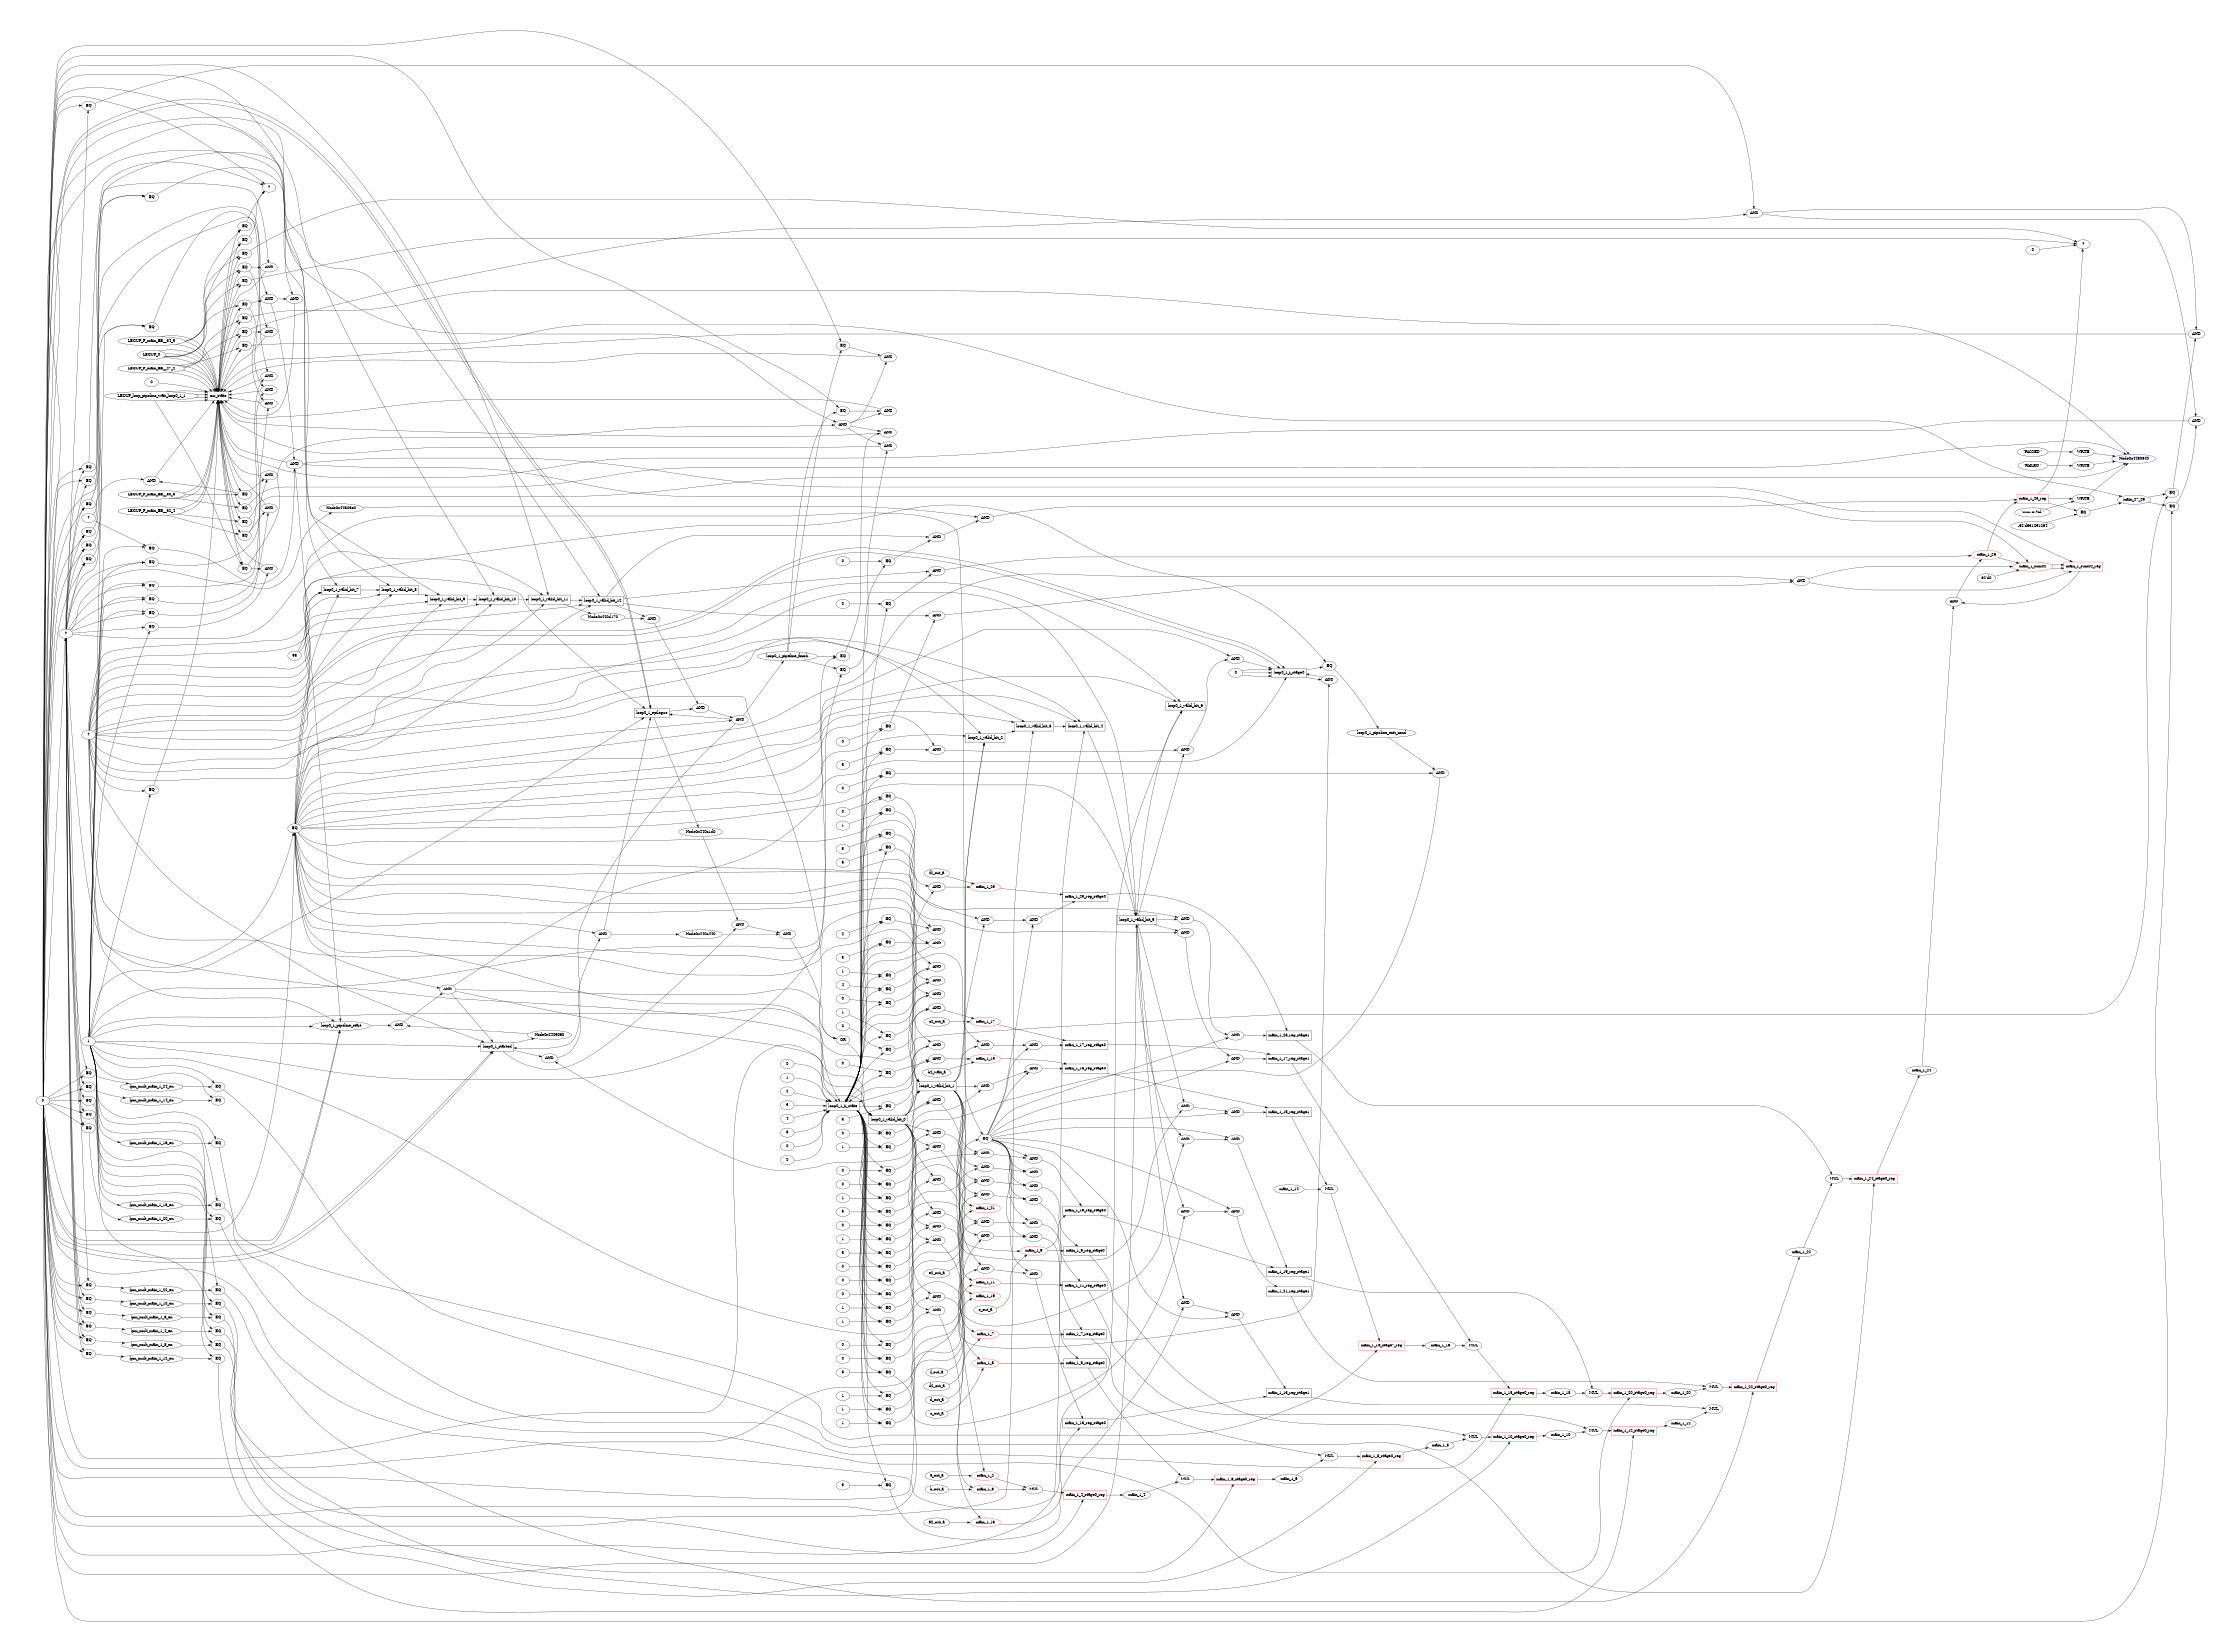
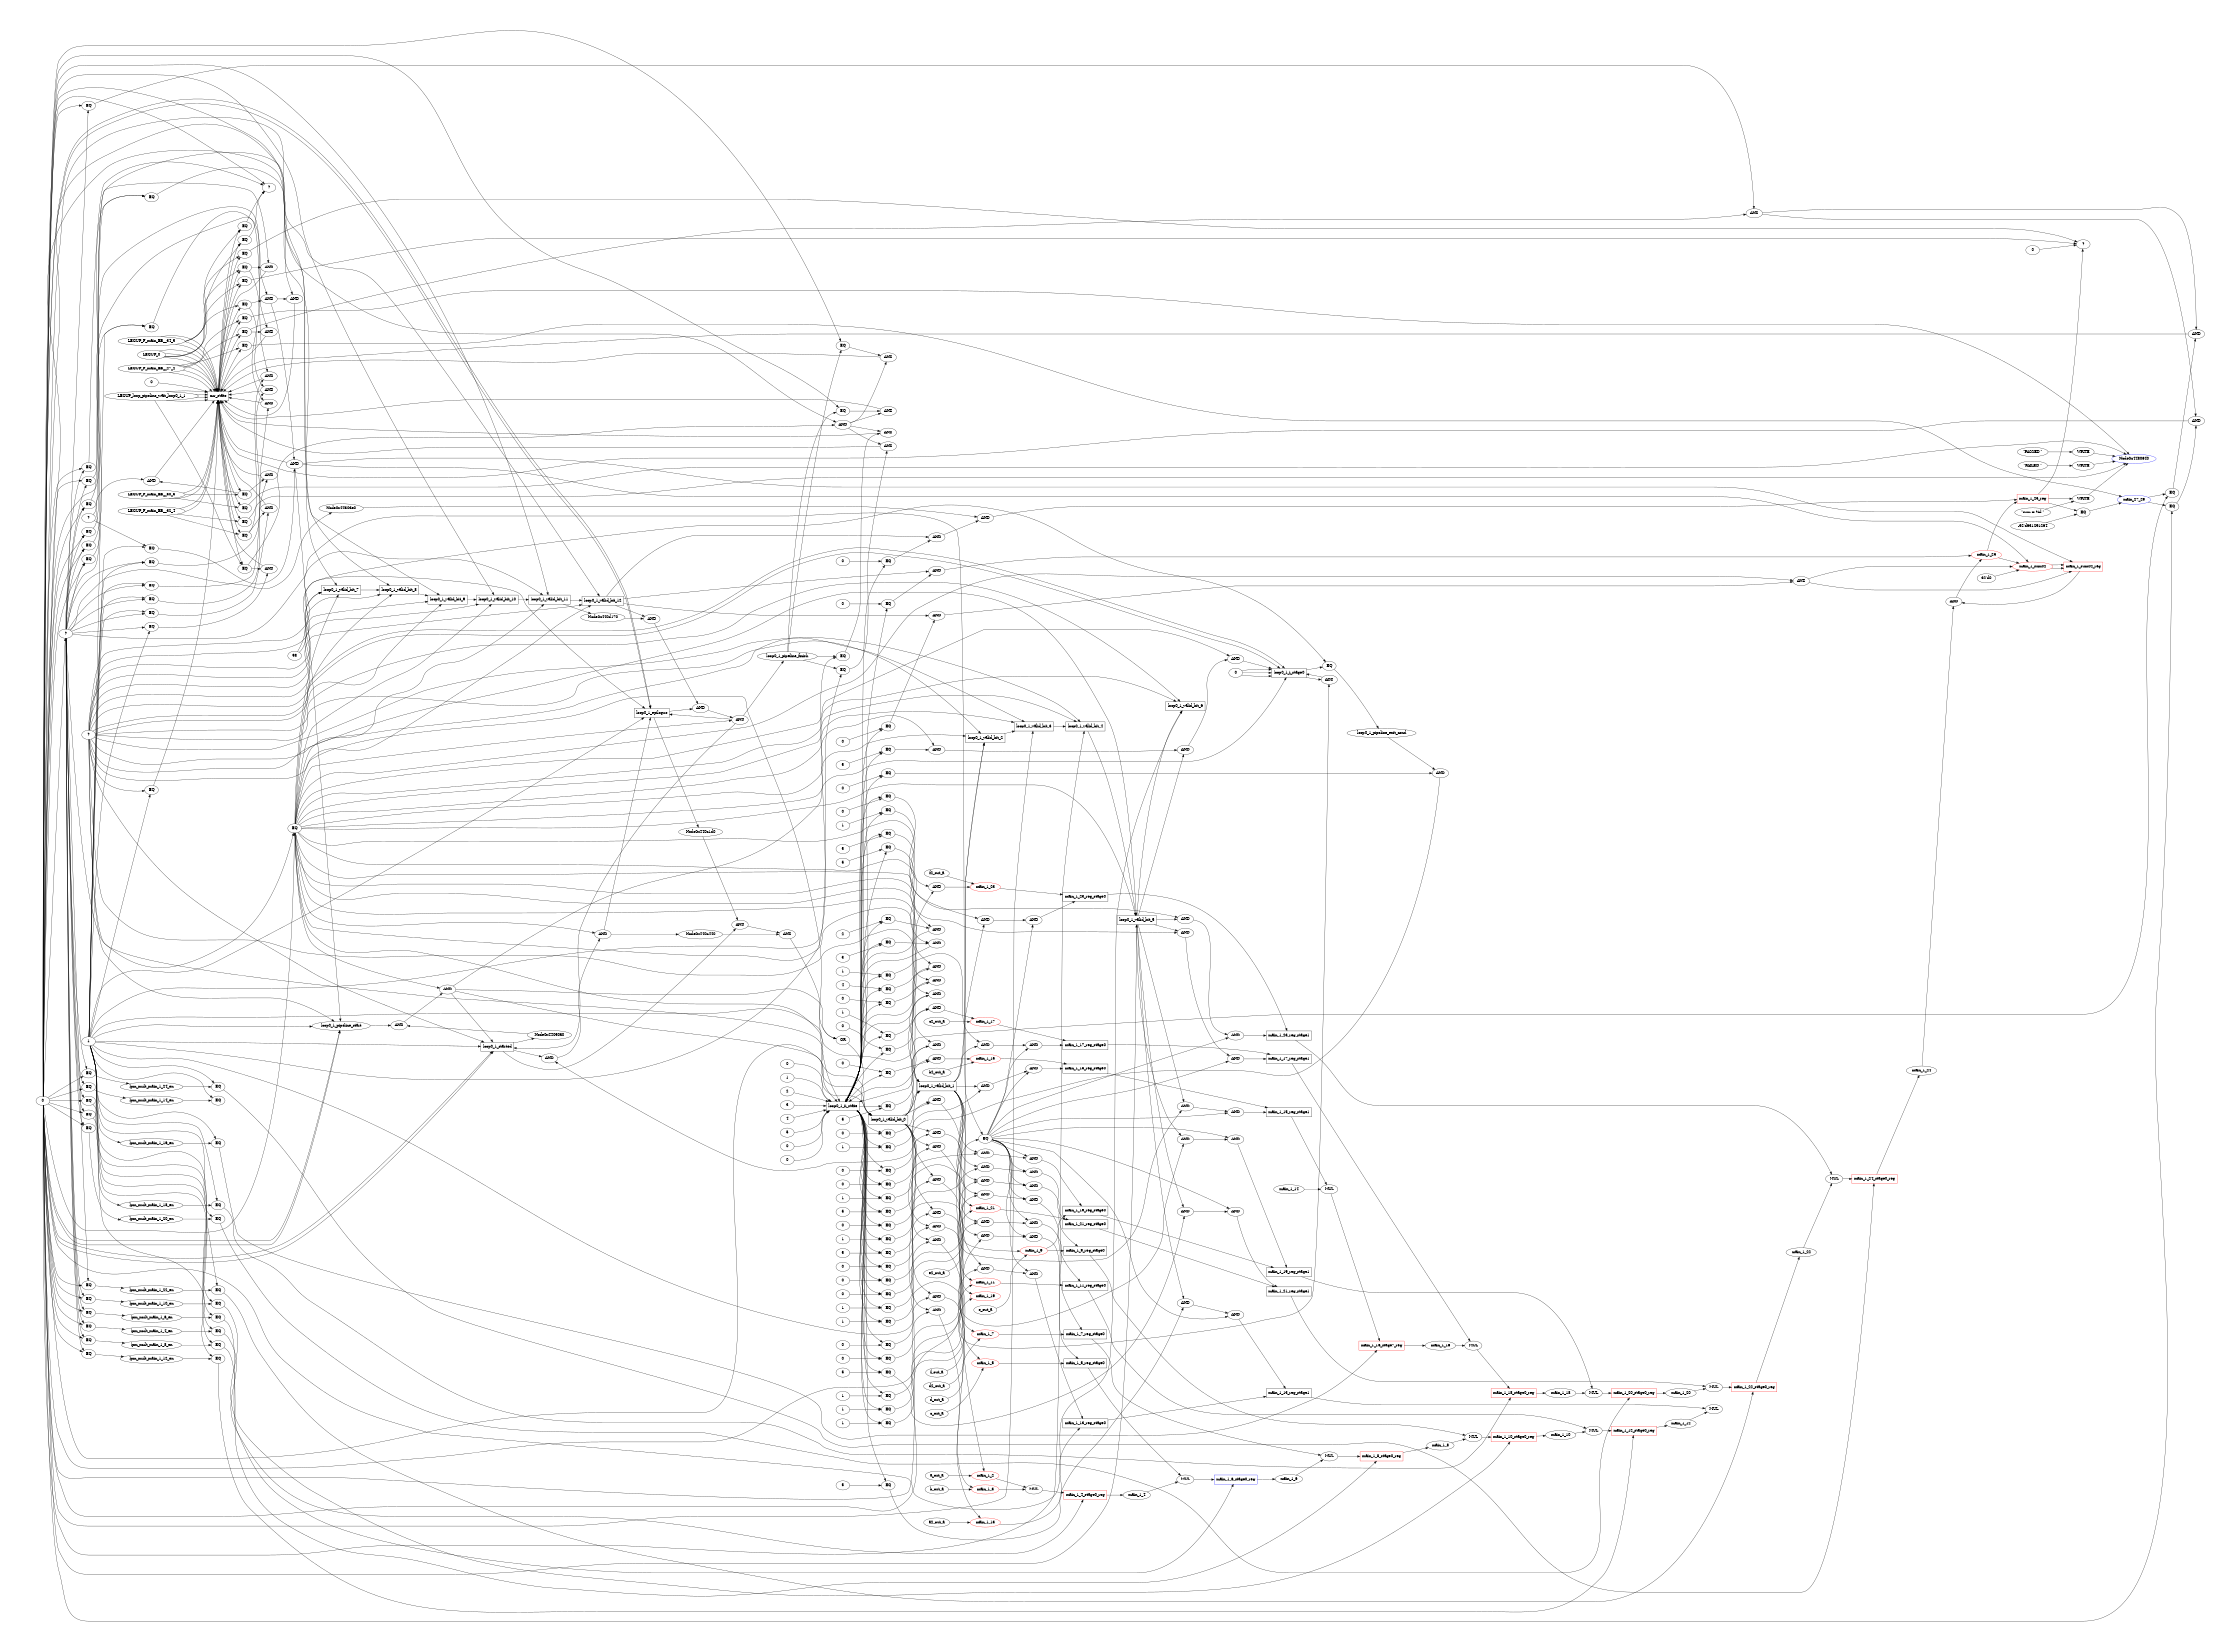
node "b2_wait_a": label "b2_wait_a" -> "b2_out_a"
node "main_1_21_reg_stage0": added
node "main_1_6_stage0_reg": color red -> blue
